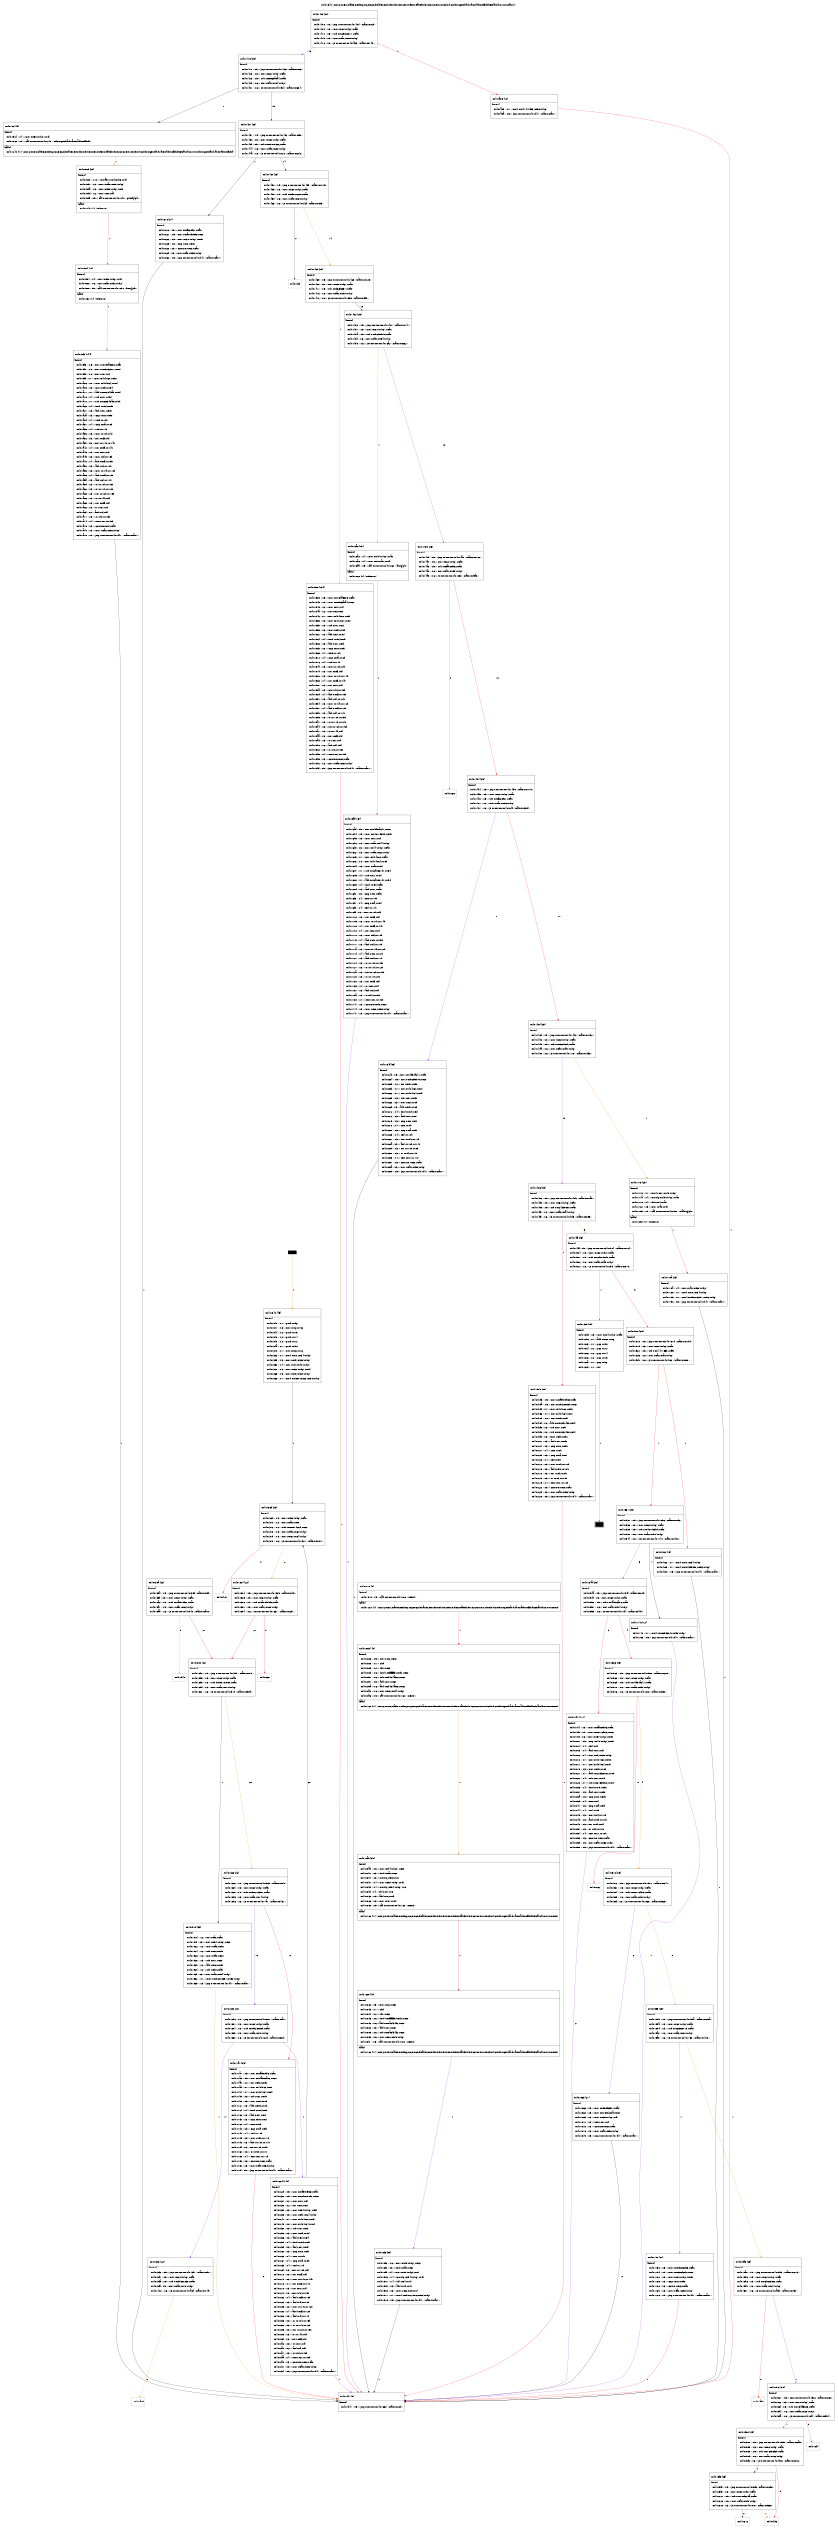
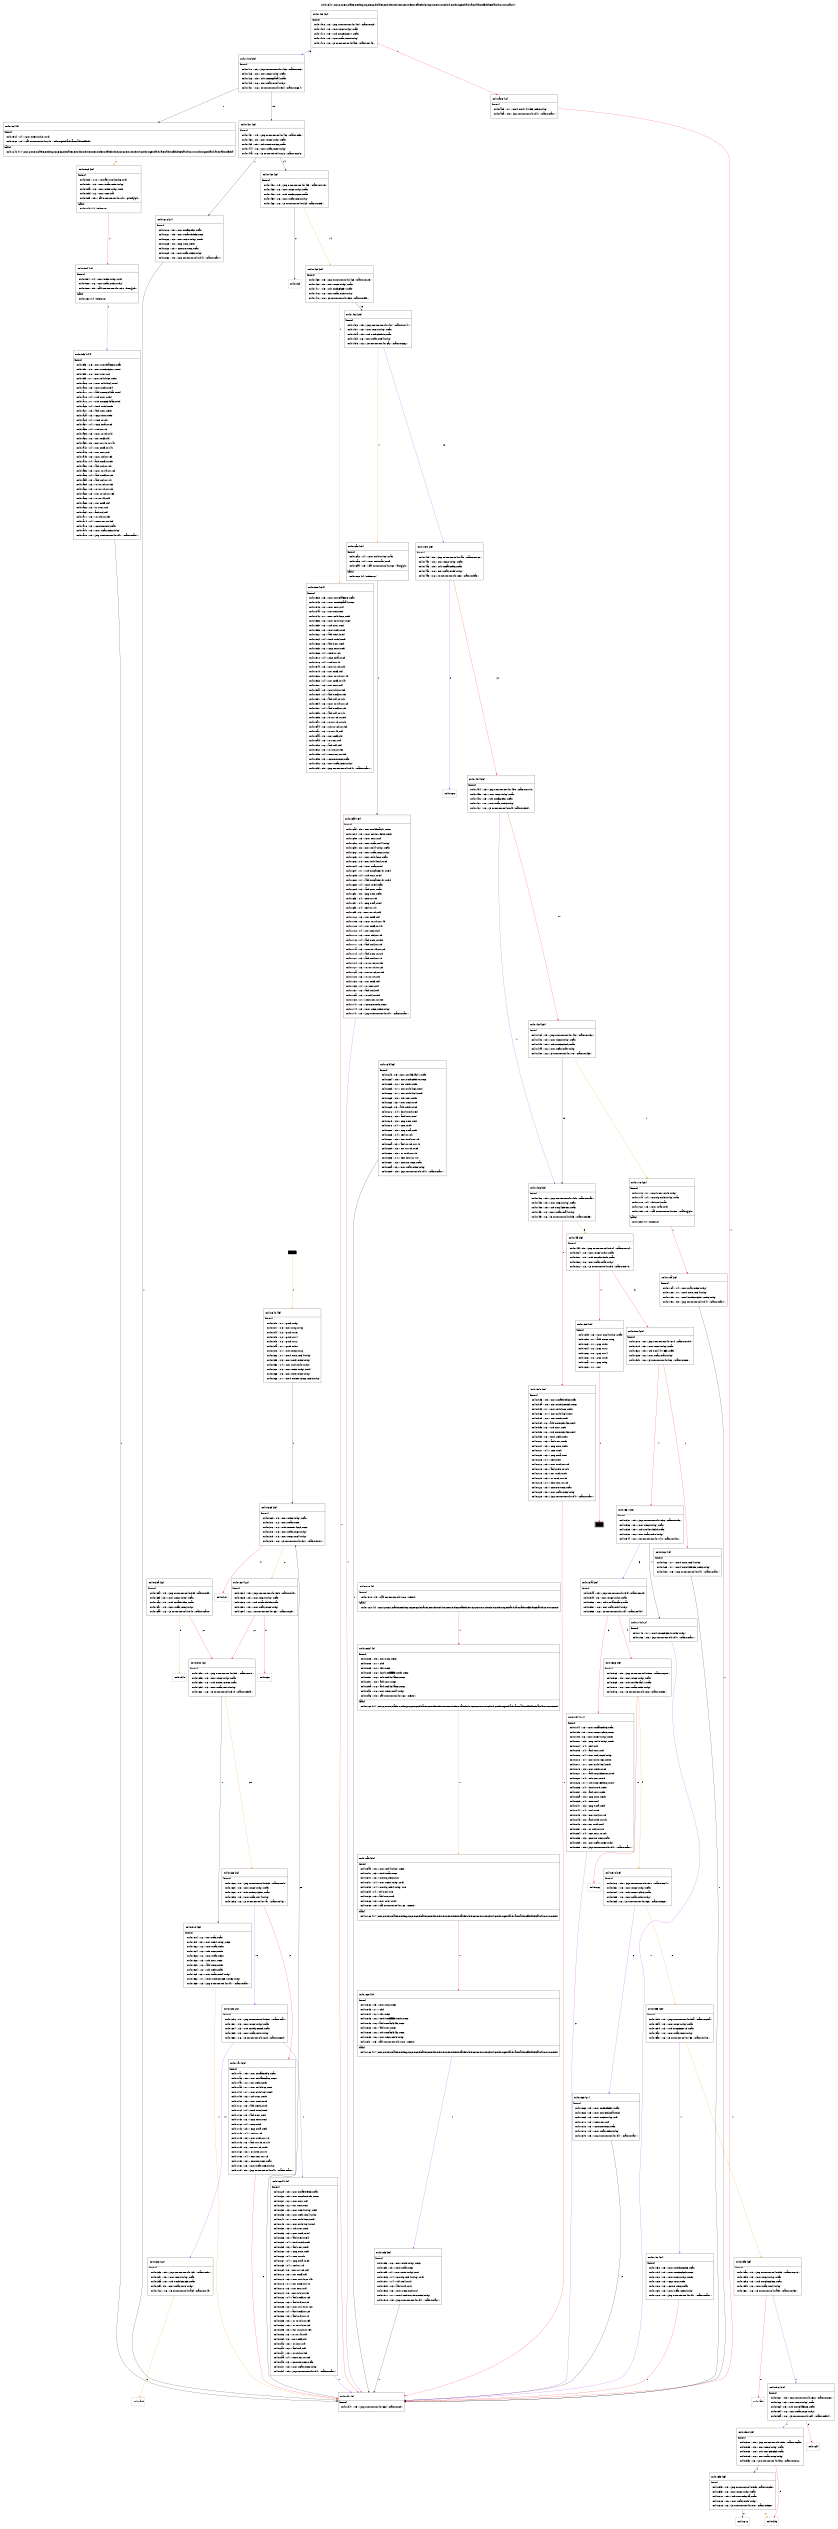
edge "0x4016a2 [13]" -> "0x4016af [157]": color red -> black
edge "0x4014b4 [25]" -> "0x40164f [83]": now "0x4014b4 [25]" -> "0x4014e6 [25]"
edge "0x4014cd [25]" -> "0x4014e6 [25]": color purple -> black
edge "0x401c2d [140]" -> "0x40136d [23]": now "0x401d47 [5]" -> "0x40136d [23]"
